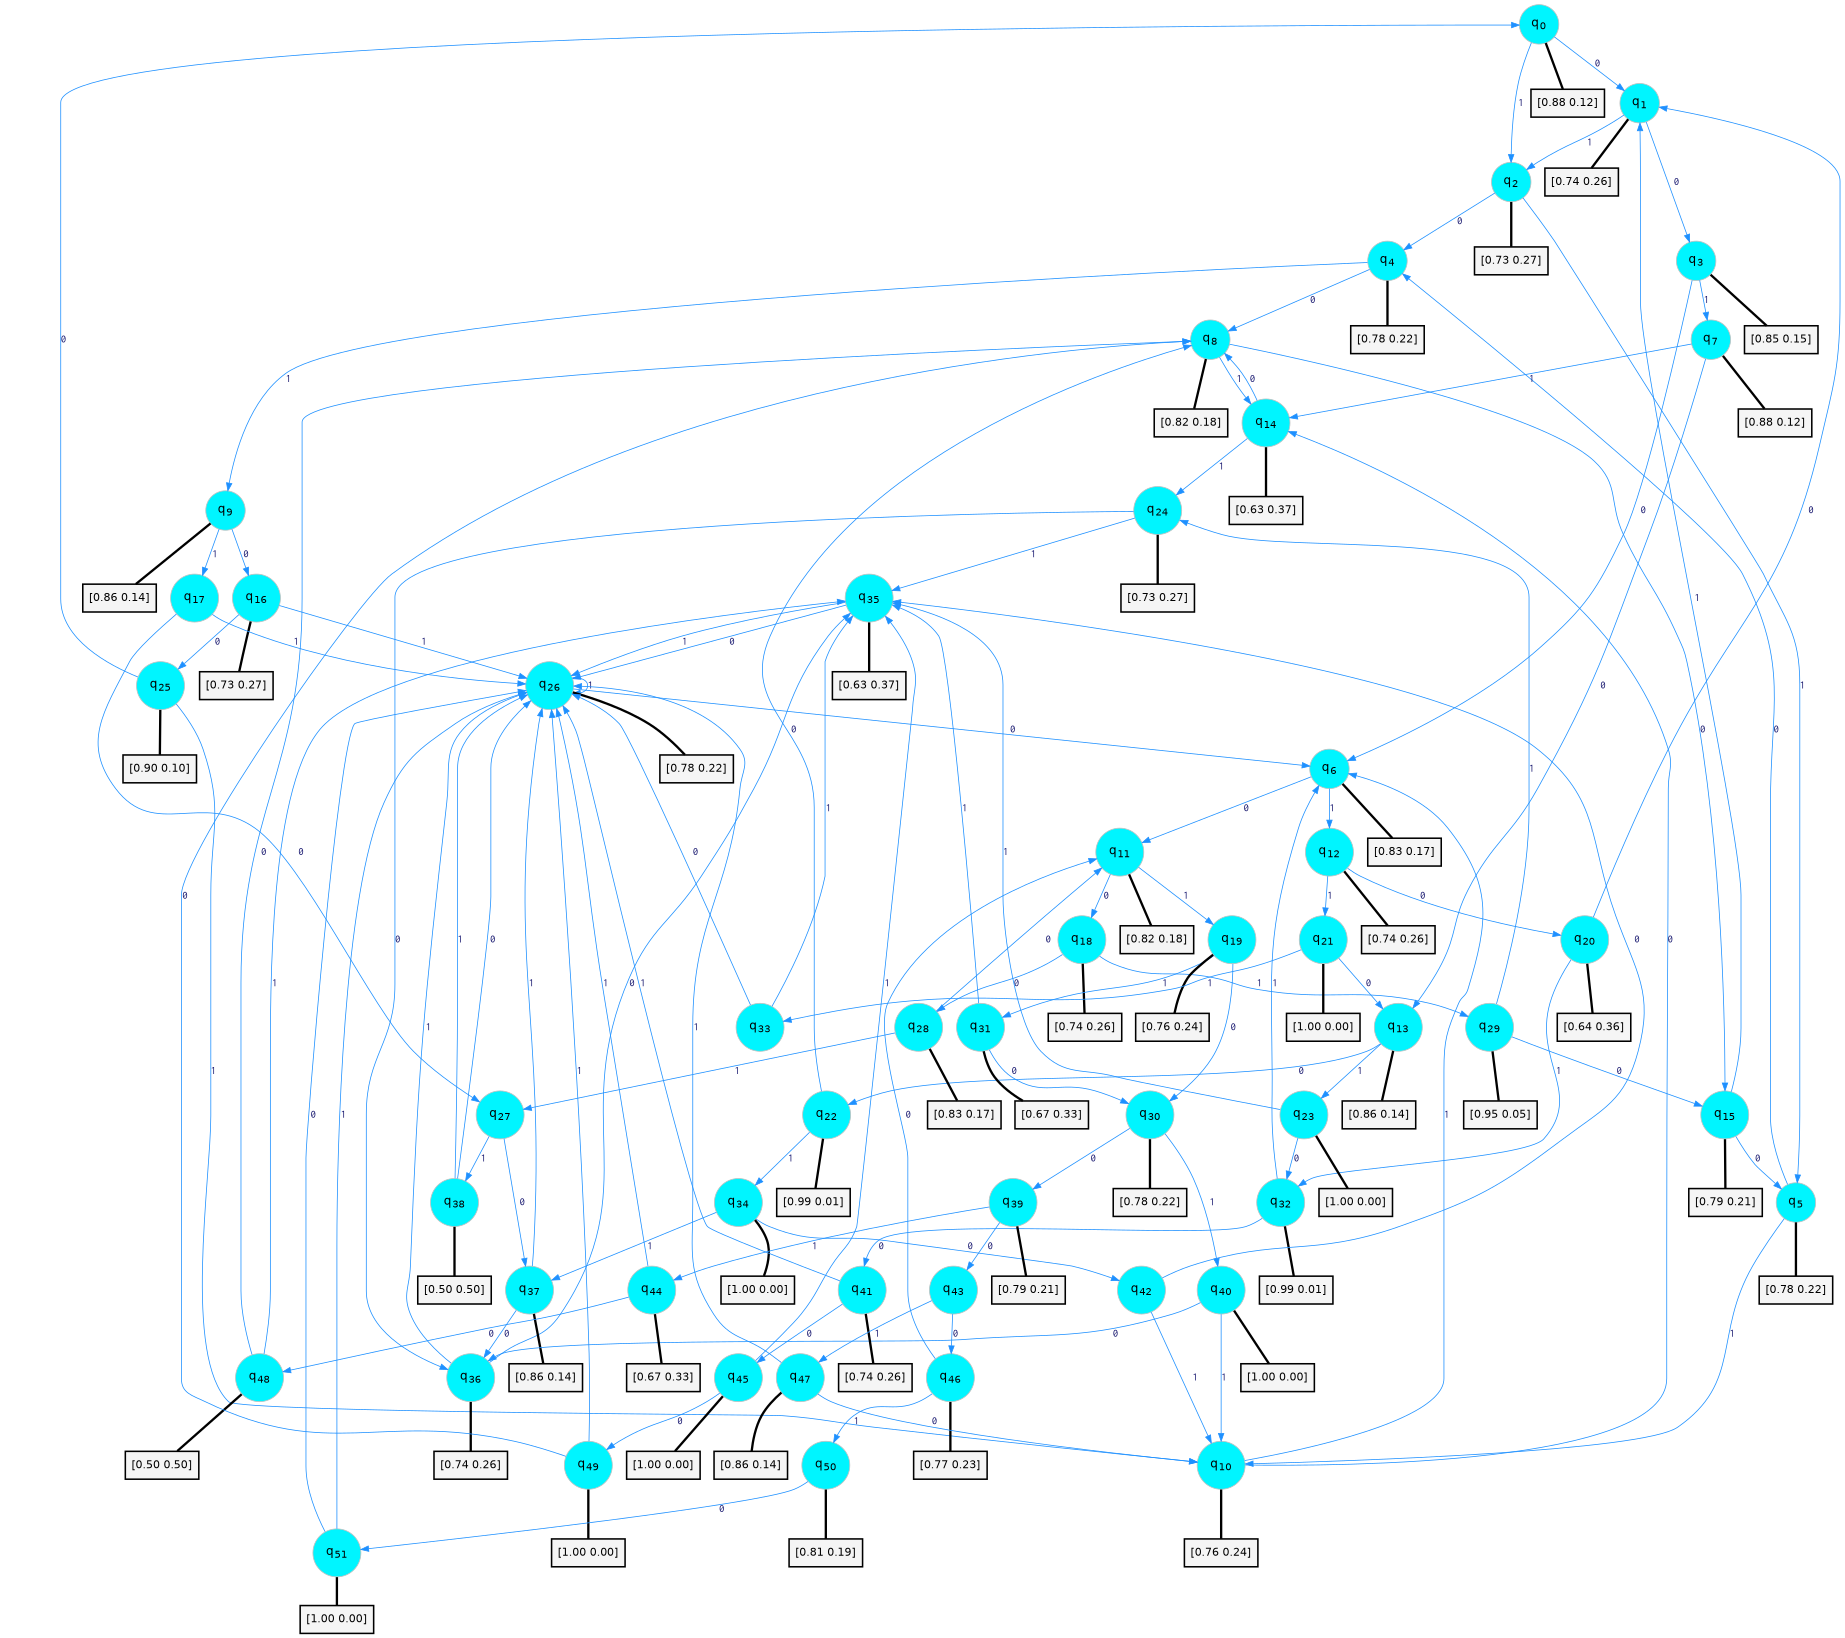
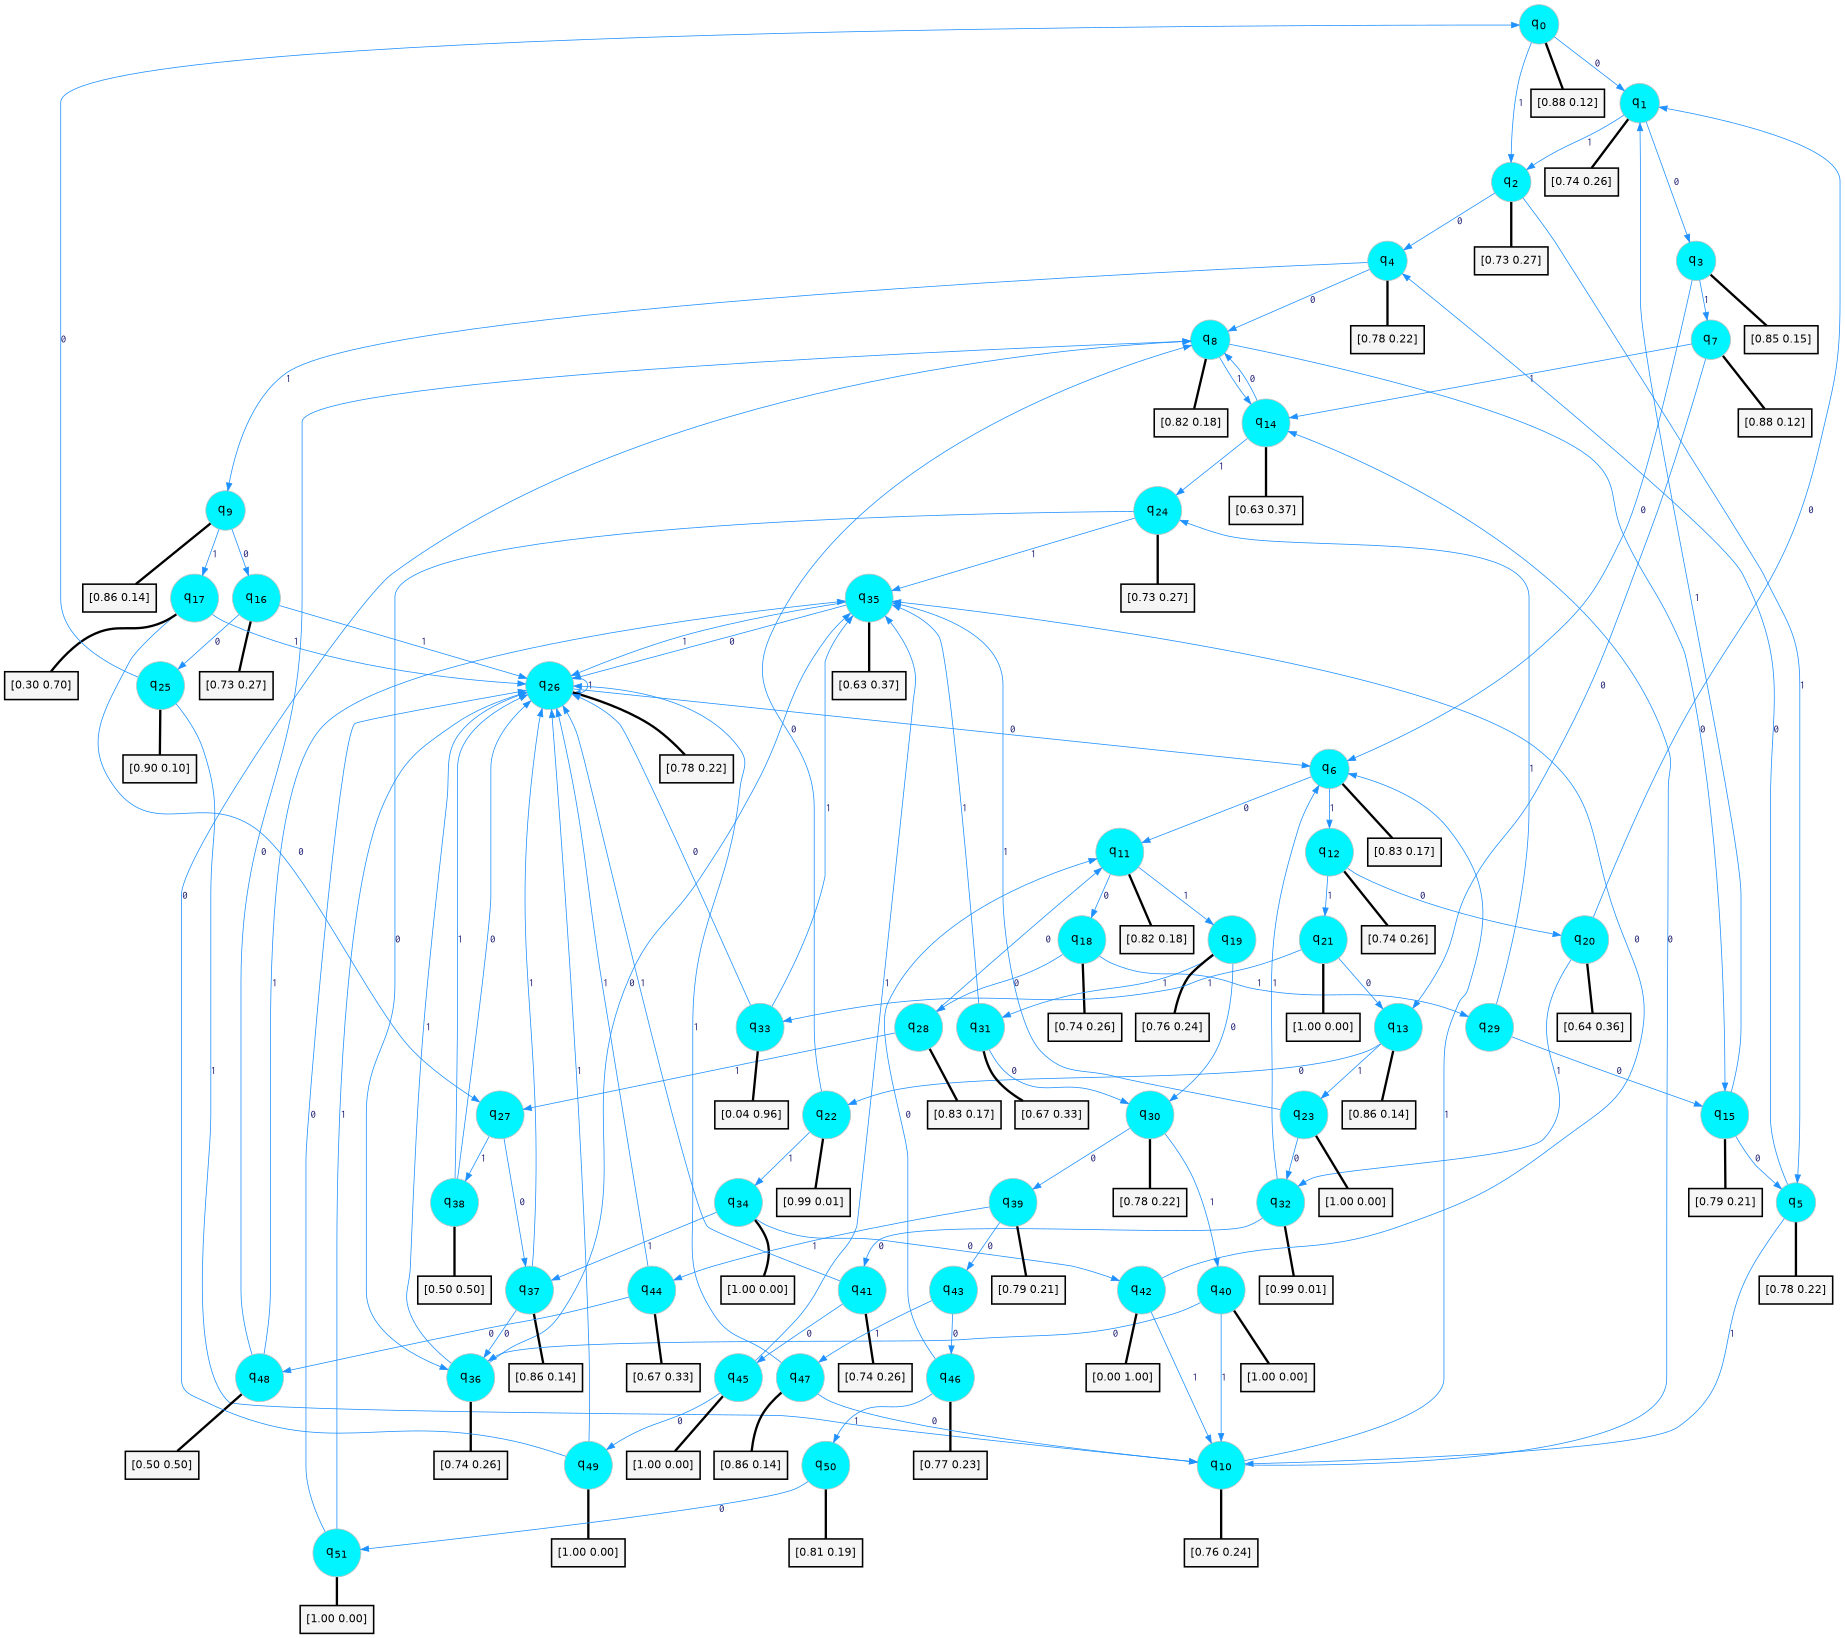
node "[0.30 0.70]": added
node "[0.04 0.96]": added
node "[0.95 0.05]": removed
node "[0.00 1.00]": added
